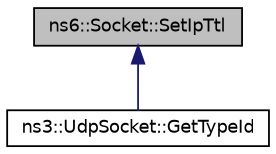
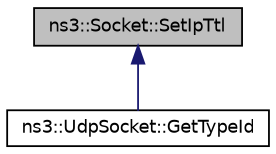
node "ns6::Socket::SetIpTtl": label "ns6::Socket::SetIpTtl" -> "ns3::Socket::SetIpTtl"
